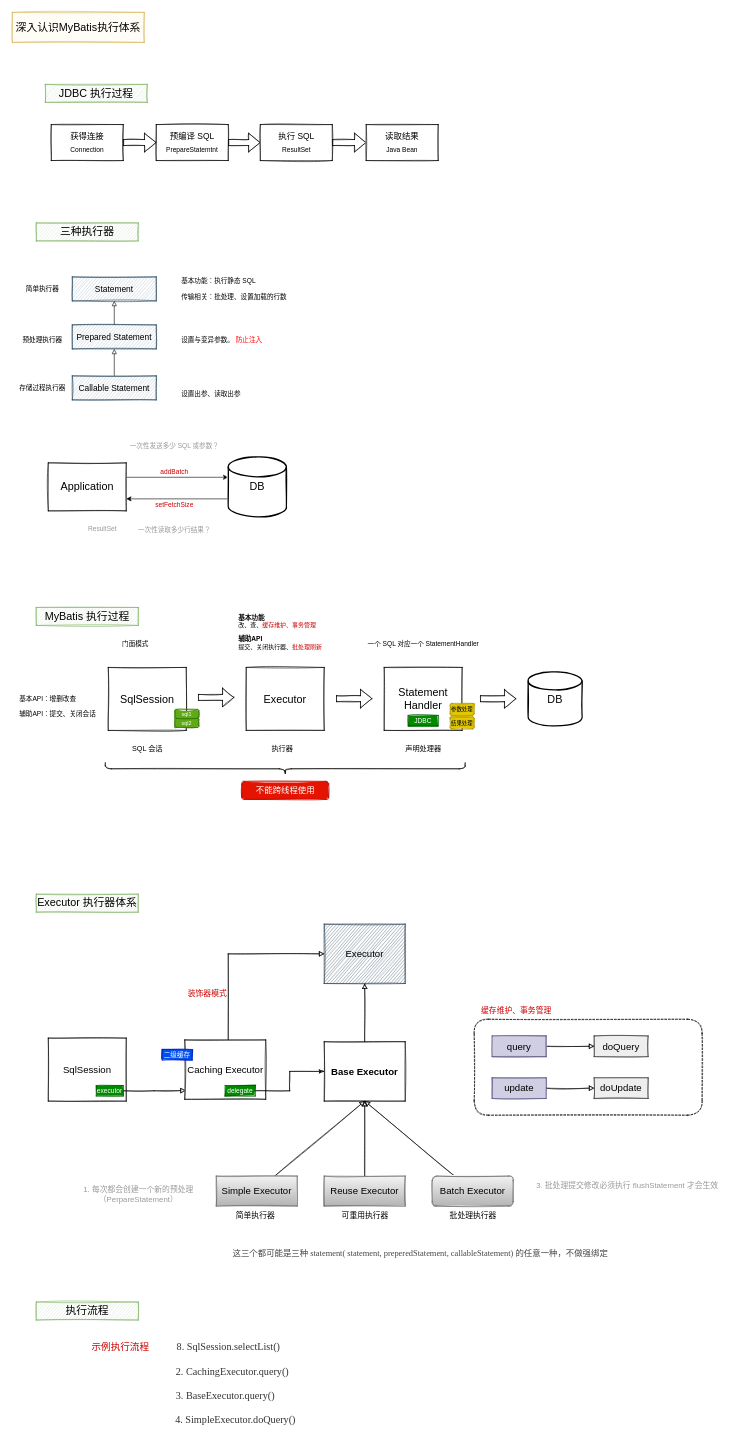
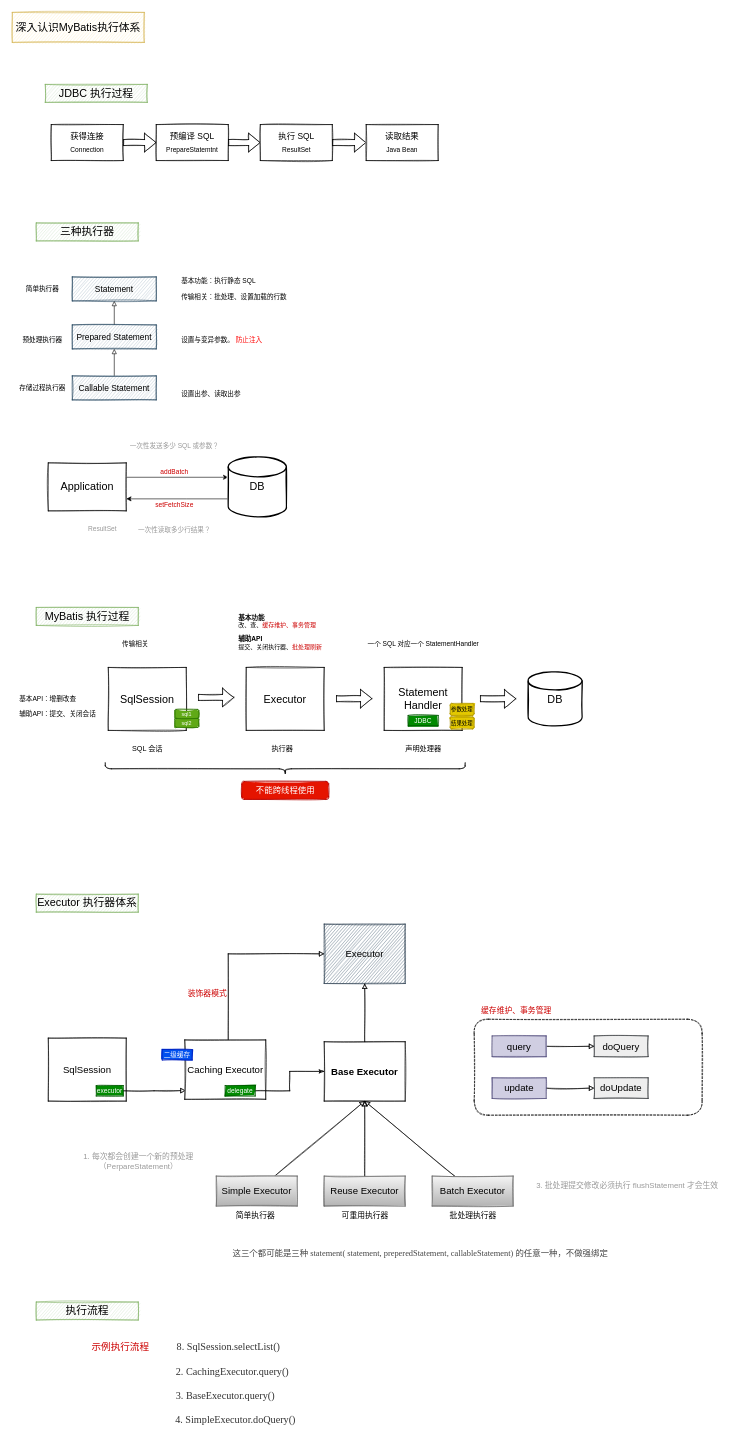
node "门面模式": label "门面模式" -> "传输相关"
node "Batch Executor": shape rounded rectangle -> rectangle
node "1. 每次都会创建一个新的预处理 （PerpareStatement）": moved (138, 1194) -> (138, 1161)
